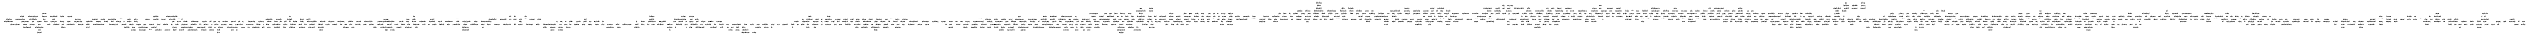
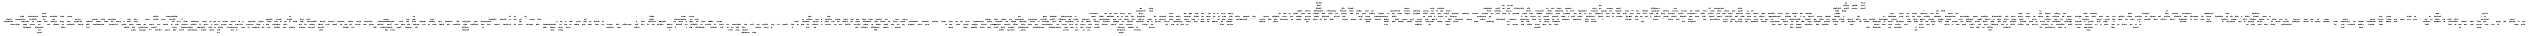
node "Plant Proteins": removed
node "Bioresour Fixation": label "Bioresour Fixation" -> "Bioresour Technol"
node "Natl Cathol Bioeth Q": removed
